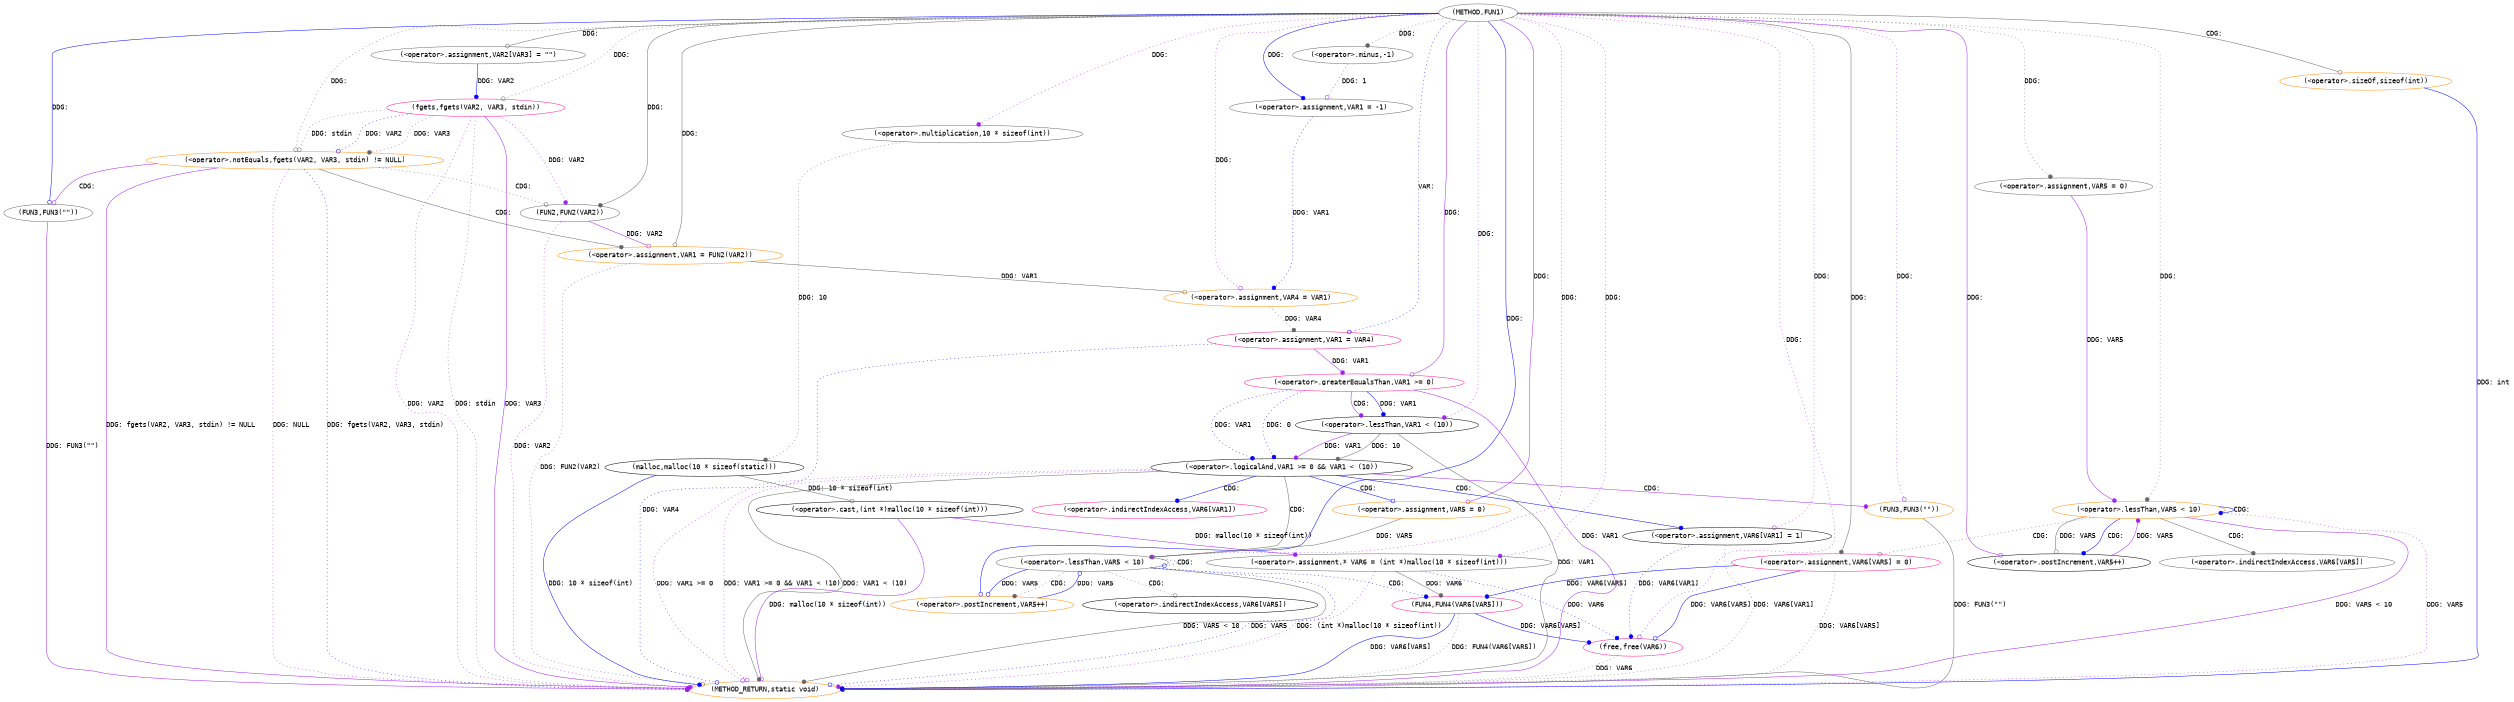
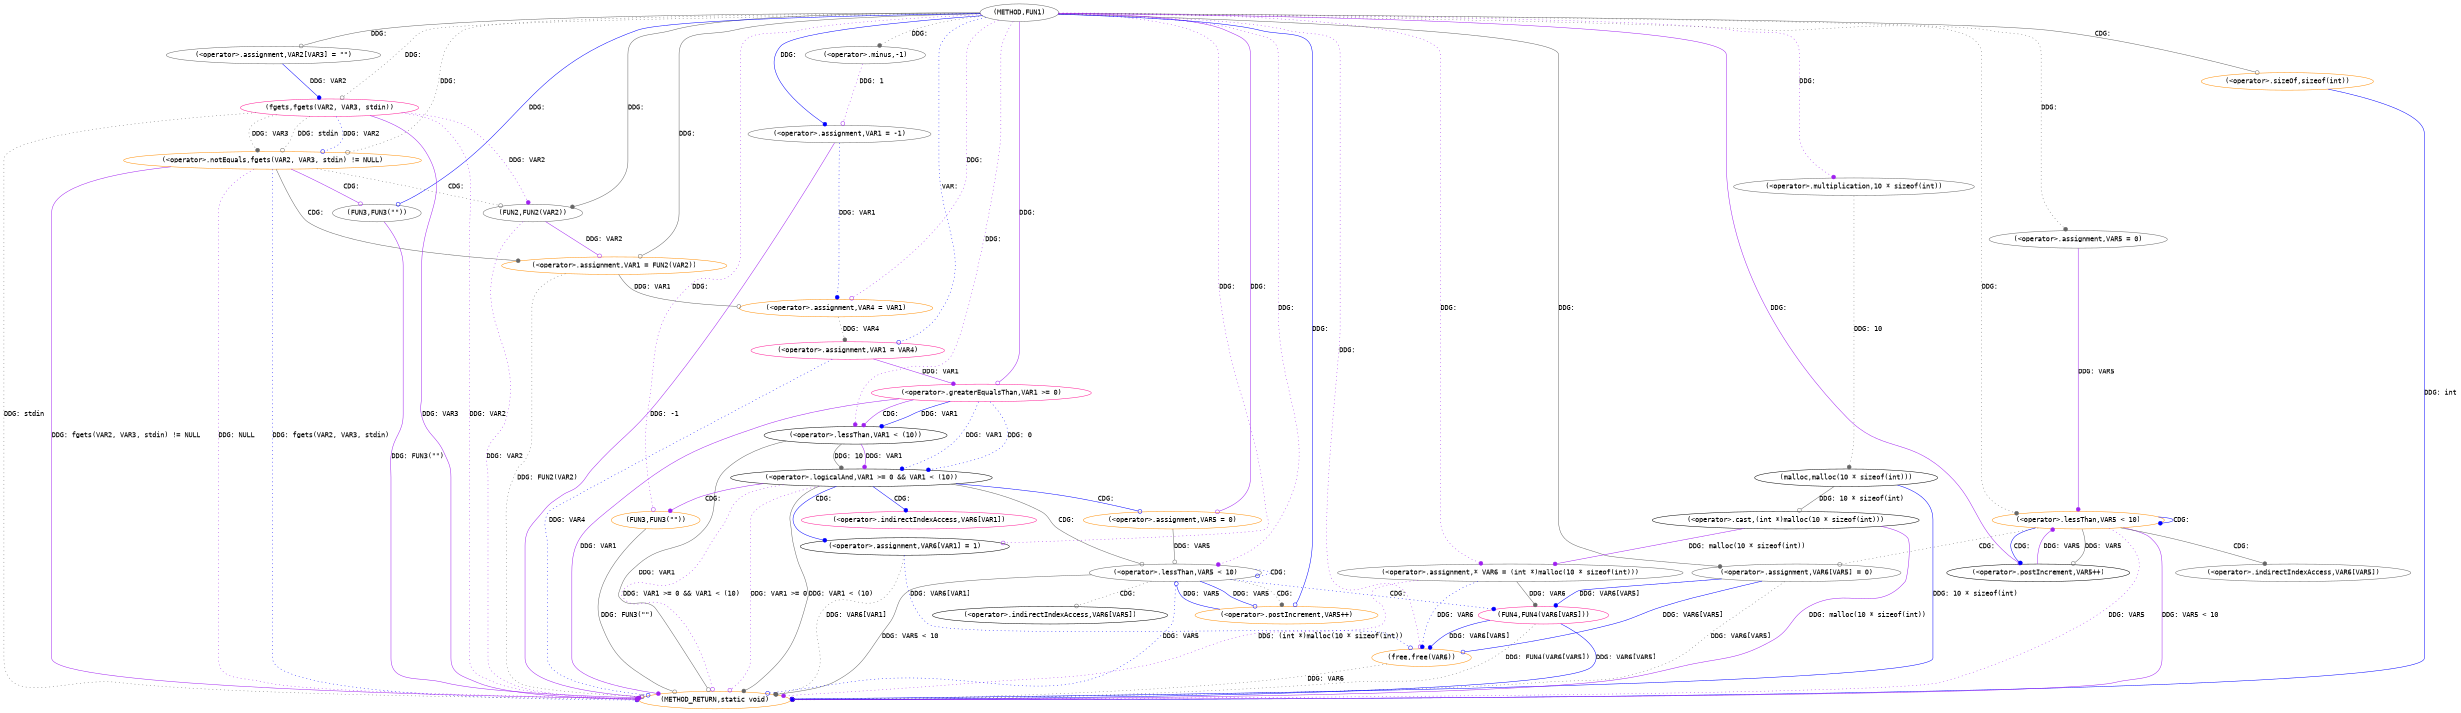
edge "(<operator>.assignment,VAR1 = -1)" -> "(METHOD_RETURN,static void)": added, label "DDG: -1"
node "(malloc,malloc(10 * sizeof(static)))": label "(malloc,malloc(10 * sizeof(static)))" -> "(malloc,malloc(10 * sizeof(int)))"
node "(<operator>.assignment,VAR6[VAR5] = 0)": color deeppink -> gray40
edge "(<operator>.assignment,VAR6[VAR1] = 1)" -> "(free,free(VAR6))": arrowhead dot -> odot
node "(free,free(VAR6))": color deeppink -> darkorange
